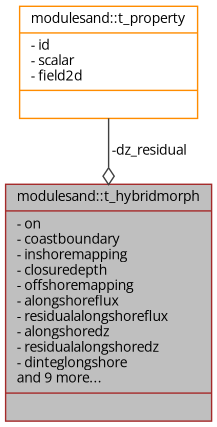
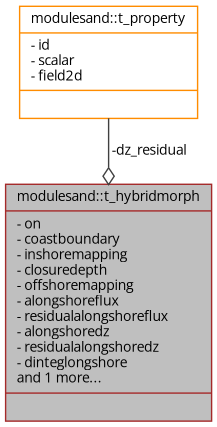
node "modulesand::t_hybridmorph": text "and 9 more..." -> "and 1 more..."
